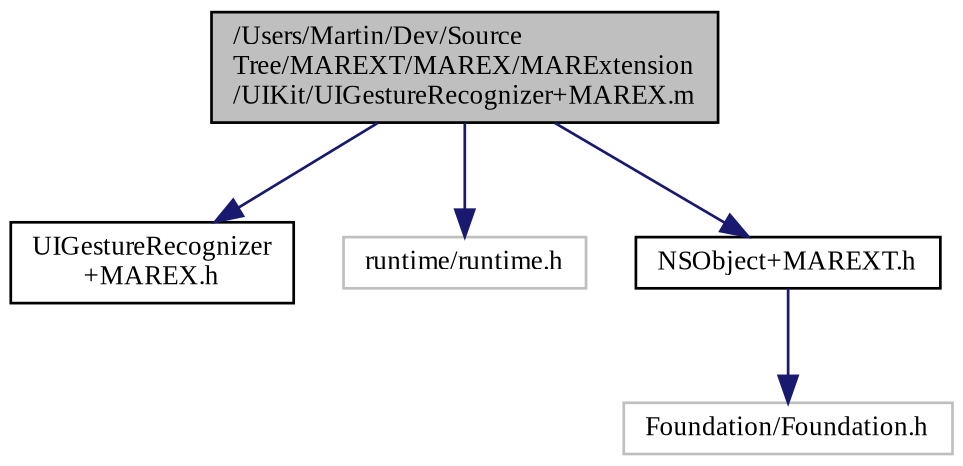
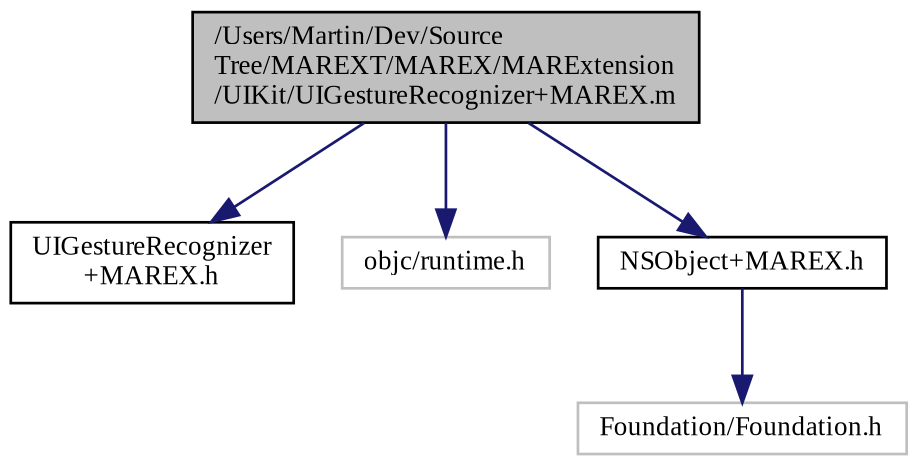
node "runtime/runtime.h": label "runtime/runtime.h" -> "objc/runtime.h"
node "NSObject+MAREXT.h": label "NSObject+MAREXT.h" -> "NSObject+MAREX.h"
